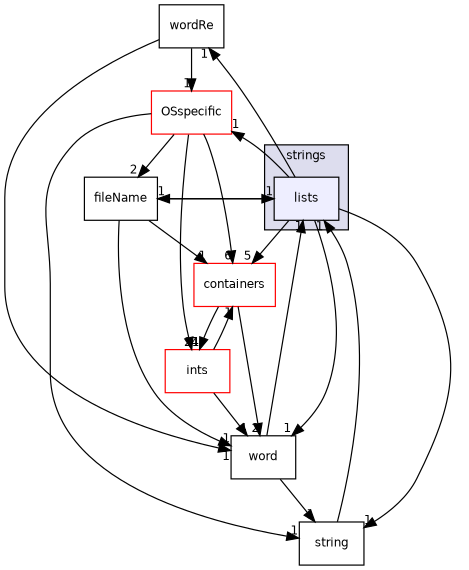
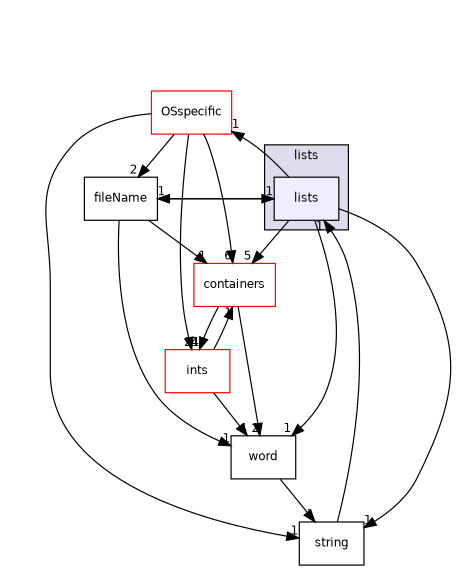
node "wordRe": removed
cluster "strings": label "strings" -> "lists"
edge "word" -> "lists": removed
